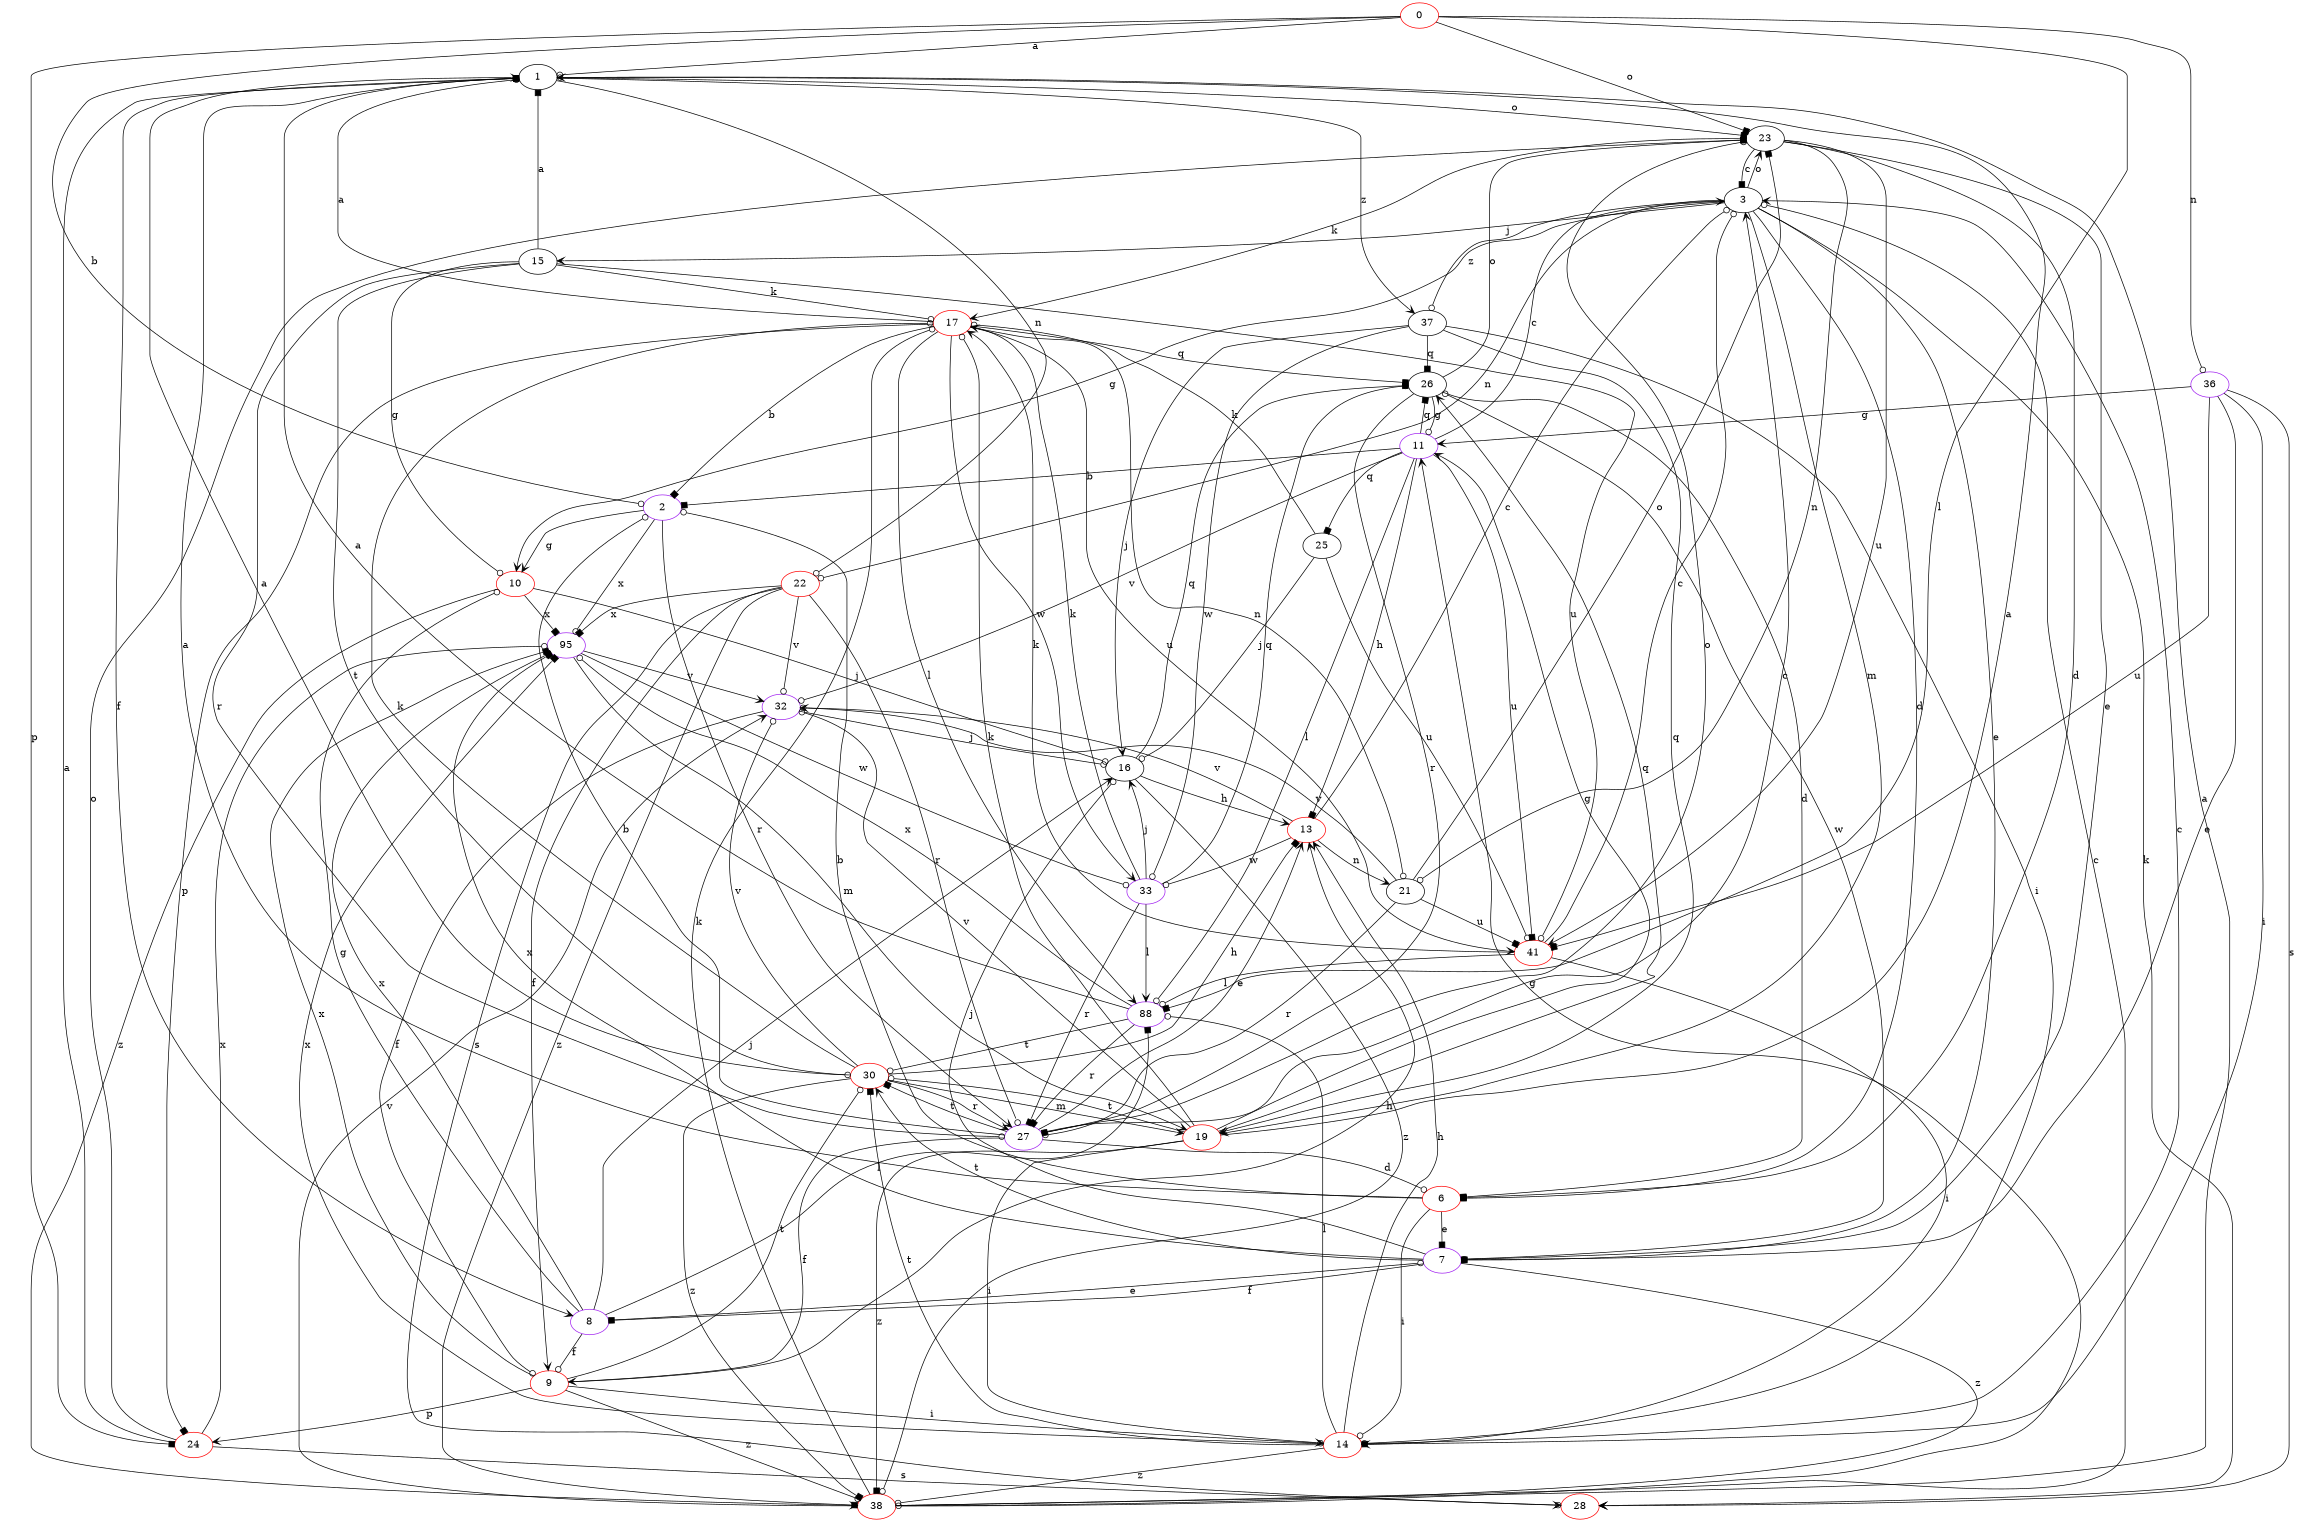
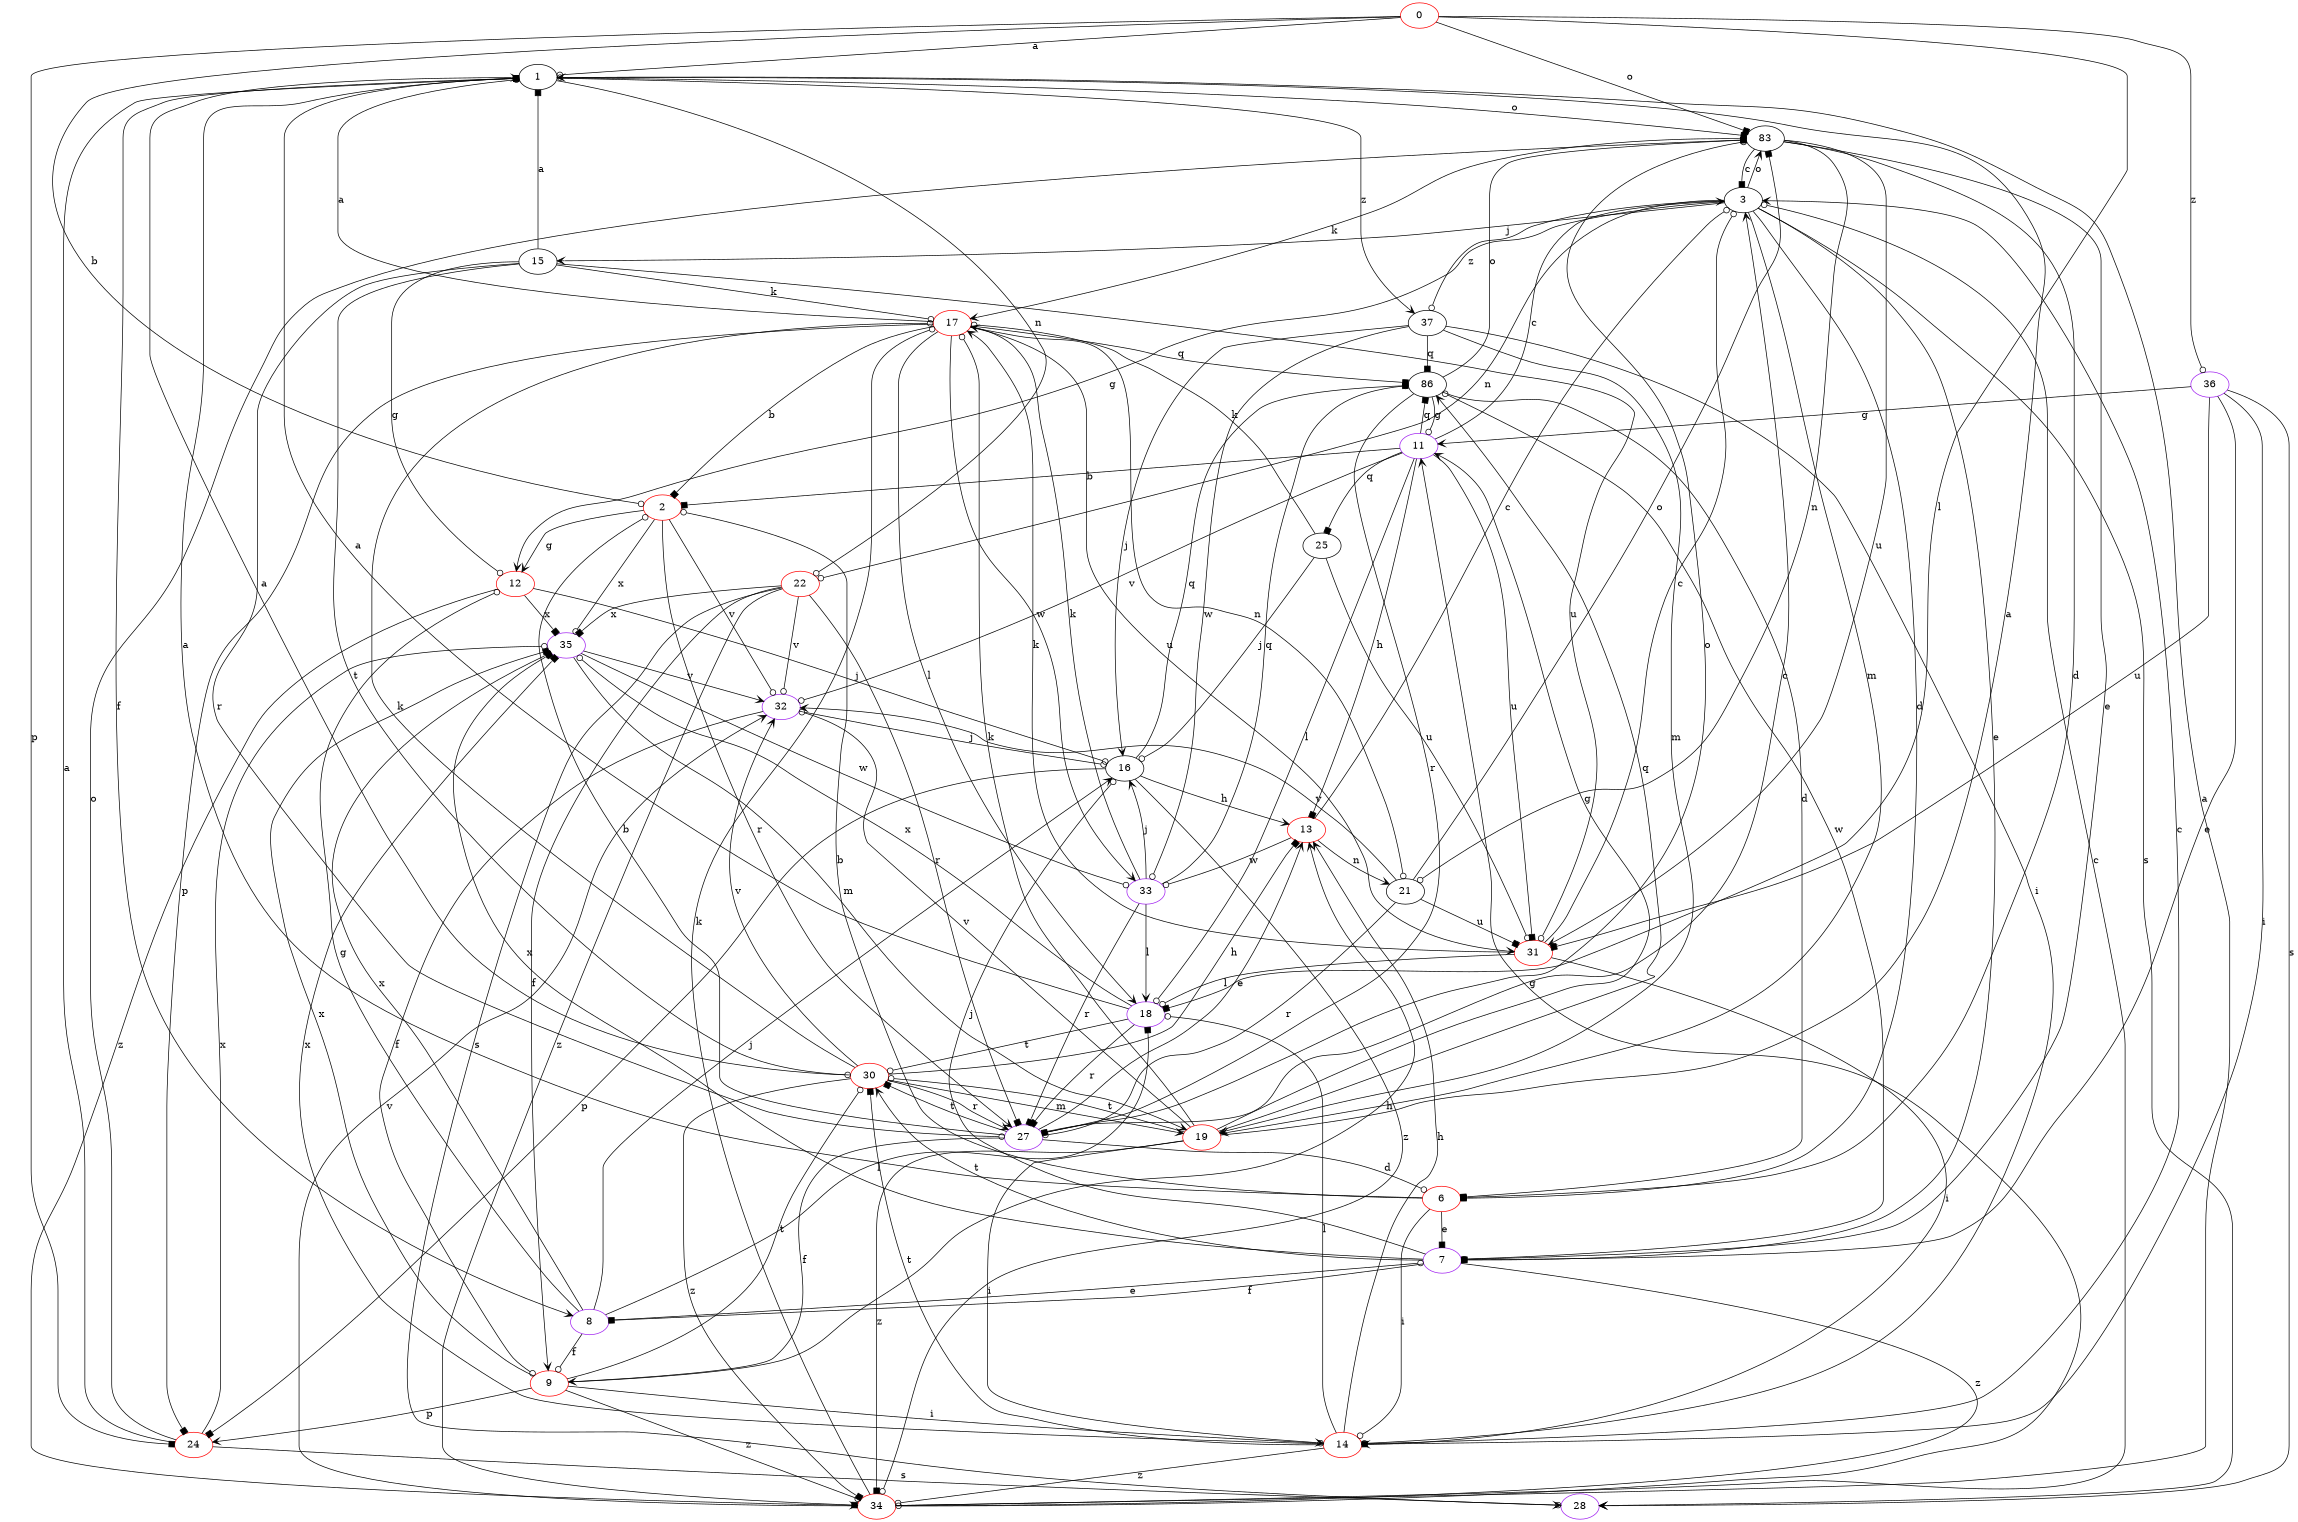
node "23": label "23" -> "83"
edge "0" -> "36": label "n" -> "z"
node "26": label "26" -> "86"
node "2": color purple -> red
node "10": label "10" -> "12"
node "95": label "95" -> "35"
edge "13" -> "32": now "2" -> "32"
edge "37" -> "19": label "q" -> "m"
edge "22" -> "27": arrowhead odot -> box
edge "3" -> "28": label "k" -> "s"
edge "30" -> "32": arrowhead odot -> vee
node "41": label "41" -> "31"
node "88": label "88" -> "18"
edge "16" -> "24": added, label "p"
node "38": label "38" -> "34"
node "28": color red -> purple
